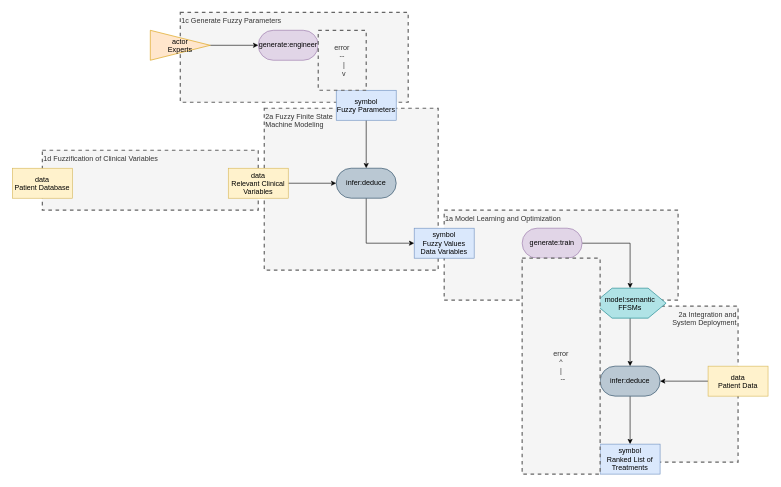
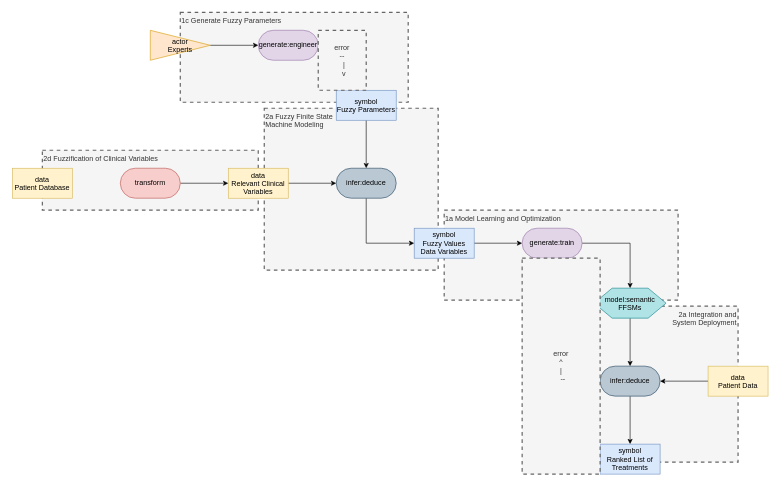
node "1d Fuzzification of Clinical Variables": label "1d Fuzzification of Clinical Variables" -> "2d Fuzzification of Clinical Variables"
node "transform": added
edge "transform" -> "data Relevant Clinical Variables": added
edge "symbol Fuzzy Values Data Variables" -> "generate:train": added
